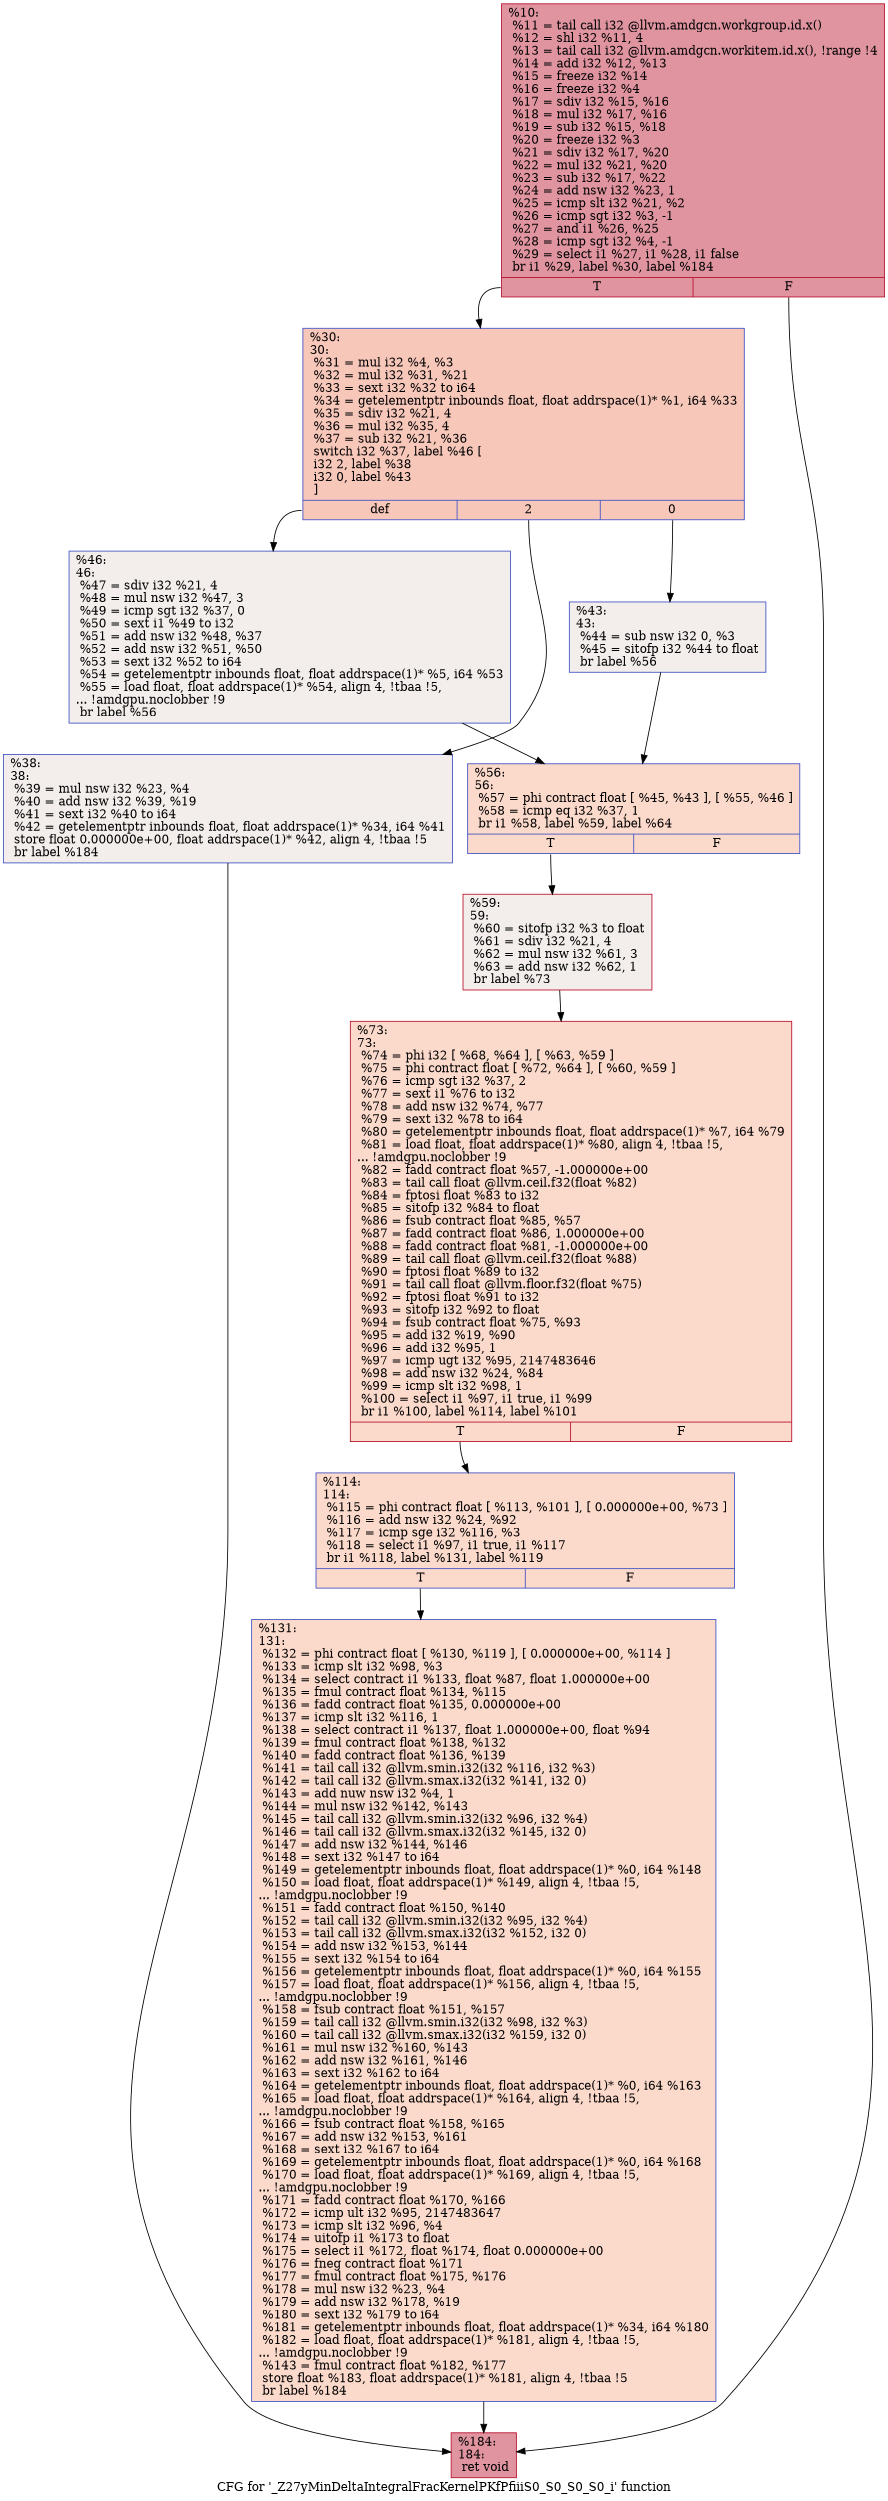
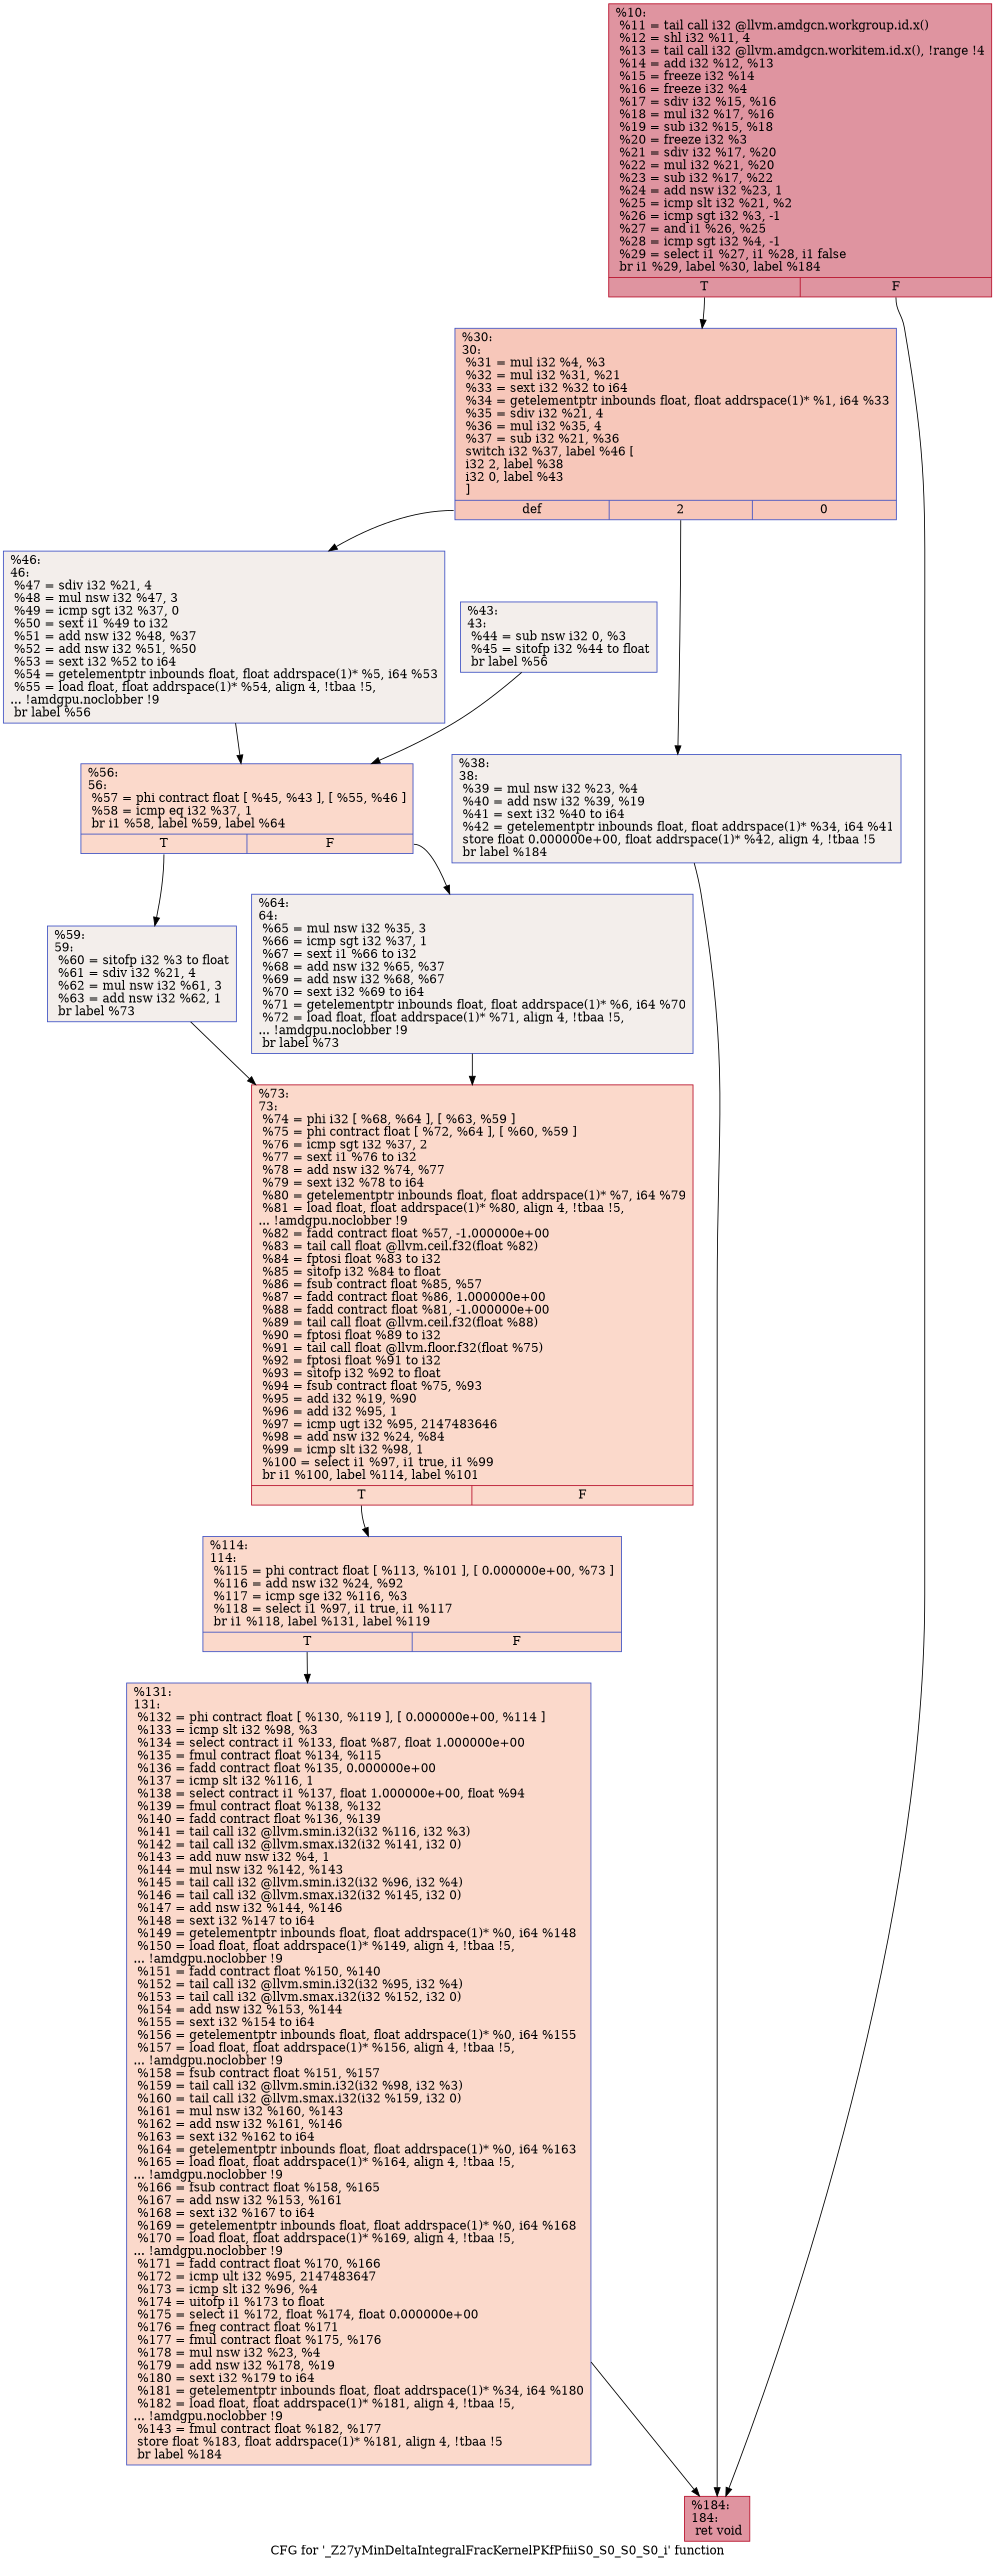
edge "%30:" -> "%43:": removed
node "%59:": color #b70d28ff -> #3d50c3ff
node "%64:": added
